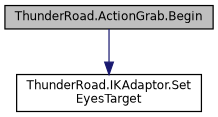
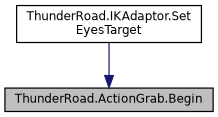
edge "ThunderRoad.ActionGrab.Begin" -> "ThunderRoad.IKAdaptor.Set EyesTarget": reversed
